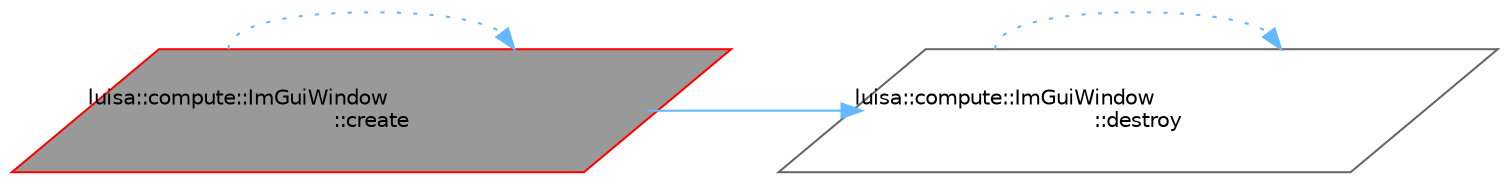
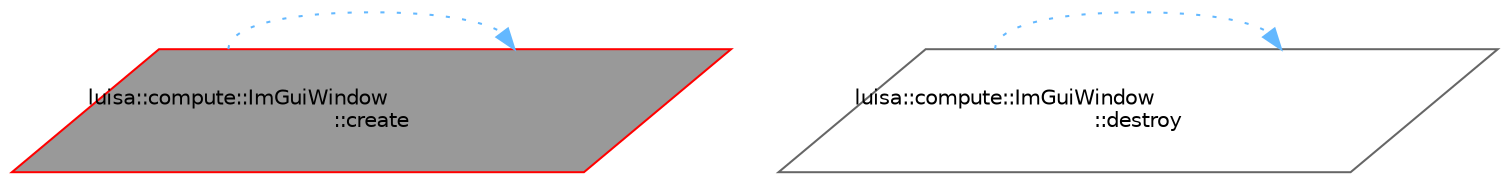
edge "luisa::compute::ImGuiWindow ::create" -> "luisa::compute::ImGuiWindow ::destroy": removed
